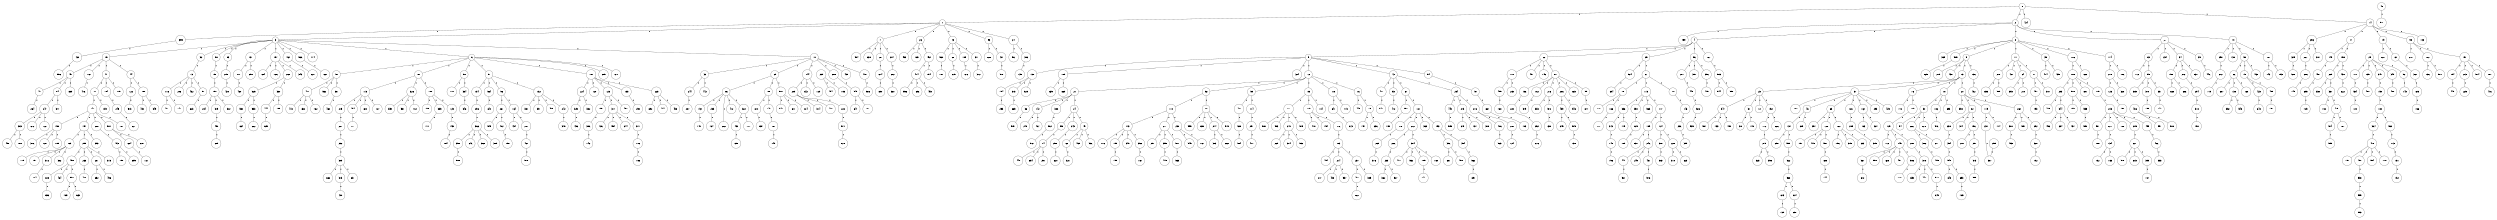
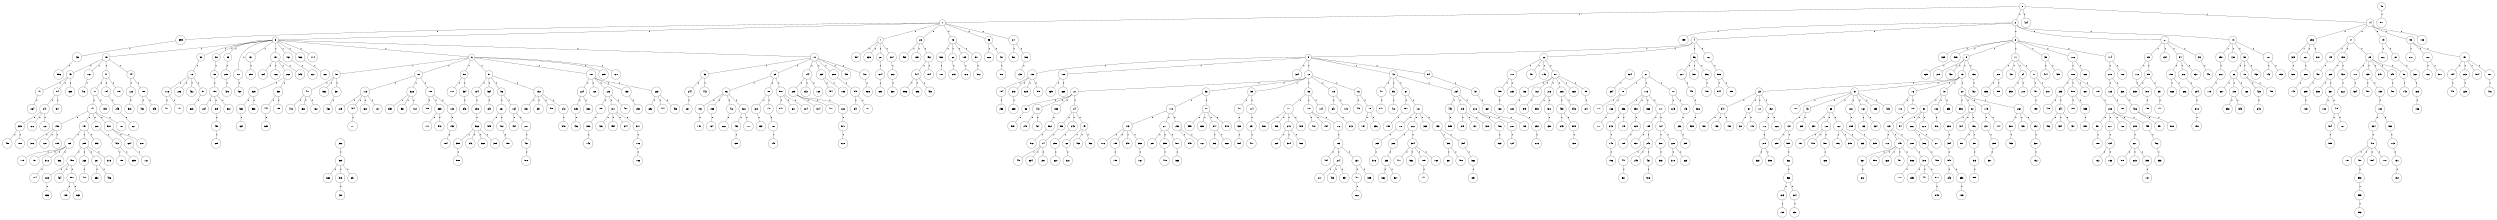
edge "17" -- "29": added, label "1"
node "25": removed
edge "10" -- "239": added, label "1"
edge "131" -- "177": now "3" -- "177"
edge "95" -- "370": now "112" -- "370"
edge "341" -- "159": now "135" -- "159"
node "579": added
edge "328" -- "486": added, label "1"
edge "86" -- "260": now "412" -- "260"
node "615": added
node "751": removed
node "720": removed
node "662": removed
node "227": removed
node "542": added
node "634": label "634" -> "934"
node "201": label "201" -> "901"
edge "231" -- "387": now "231" -- "299"
node "744": removed
